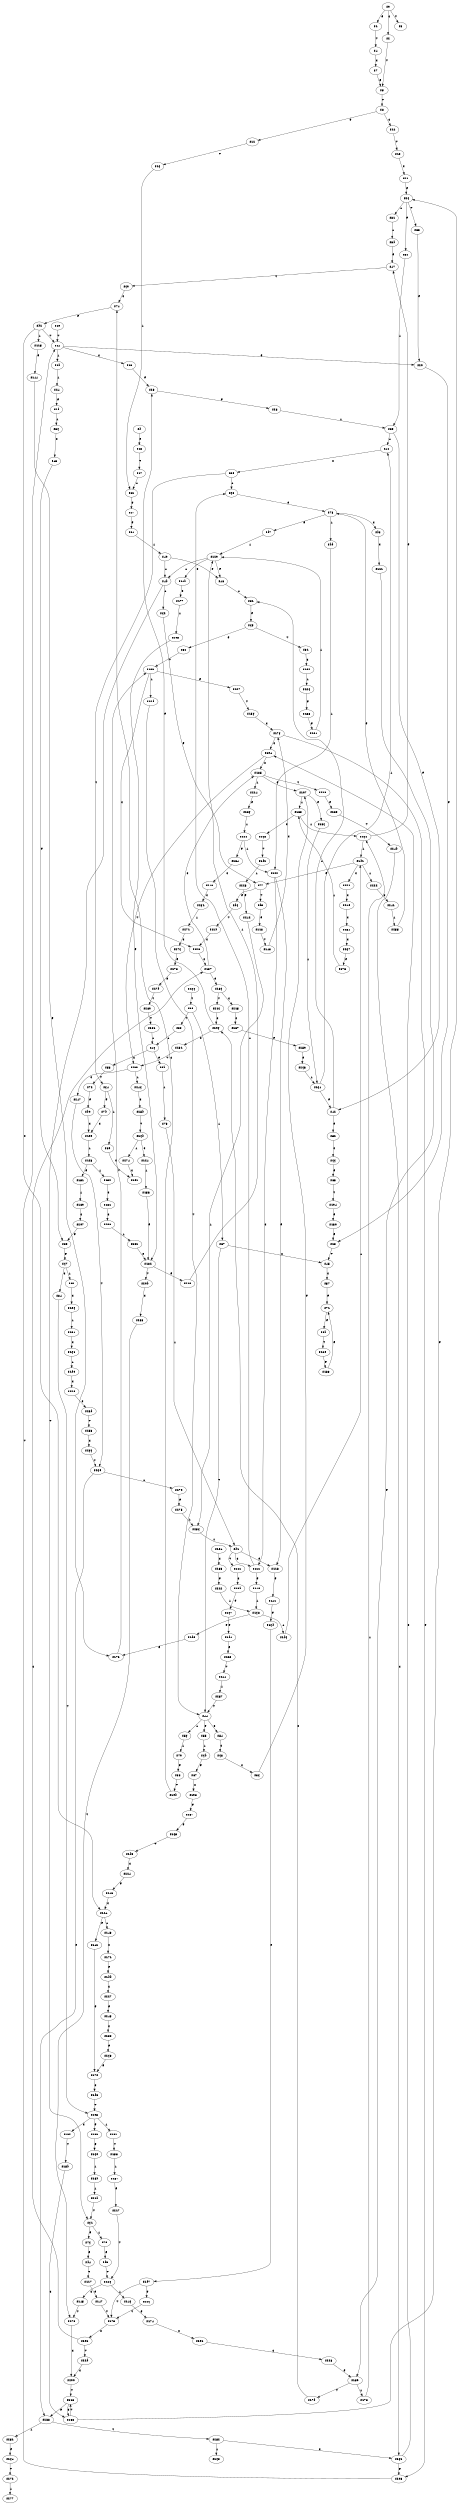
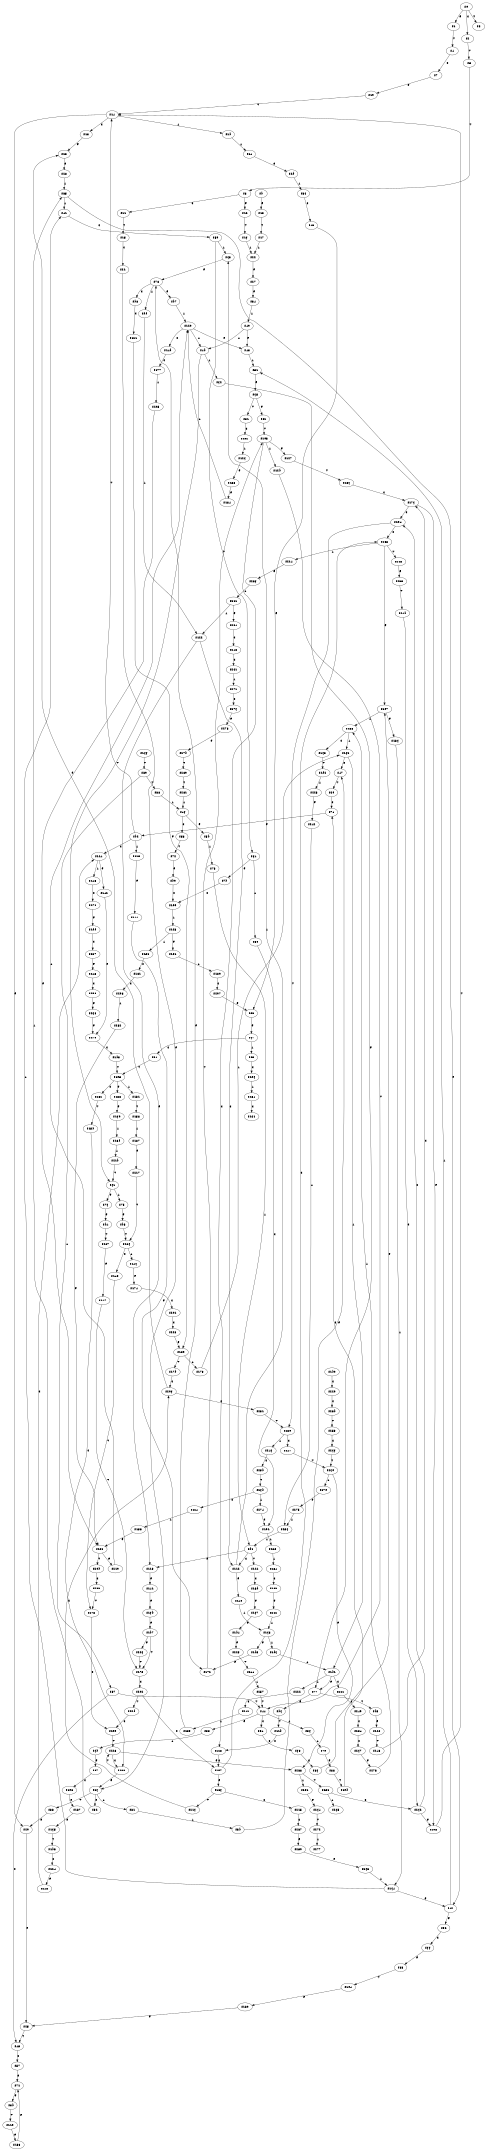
edge "S7" -> "S5": now "S7" -> "S10"
edge "S161" -> "S190": removed, label "A"
node "S125": added
